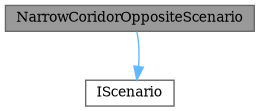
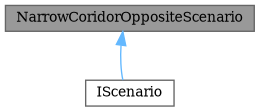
edge "NarrowCoridorOppositeScenario" -> "IScenario": reversed
